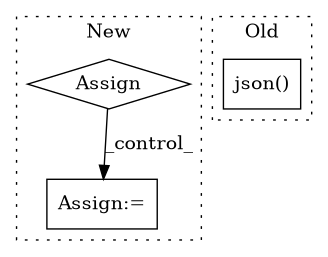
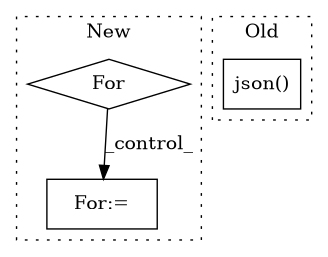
node "Assign": label "Assign" -> "For"
node "Assign:=": label "Assign:=" -> "For:="
